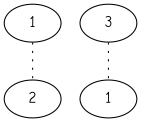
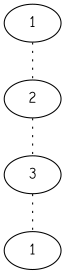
edge "2" -- "3": added
